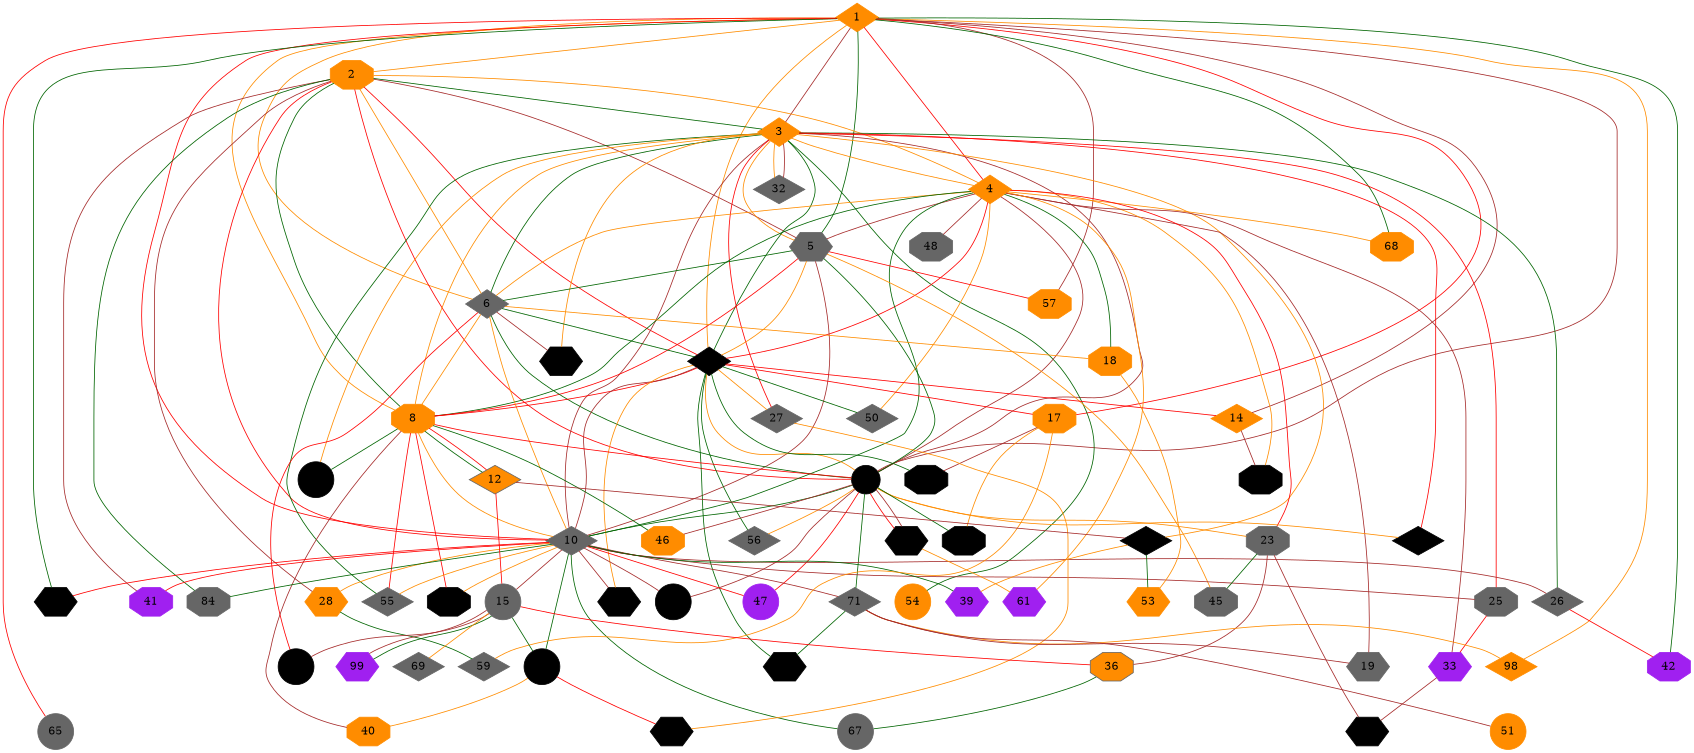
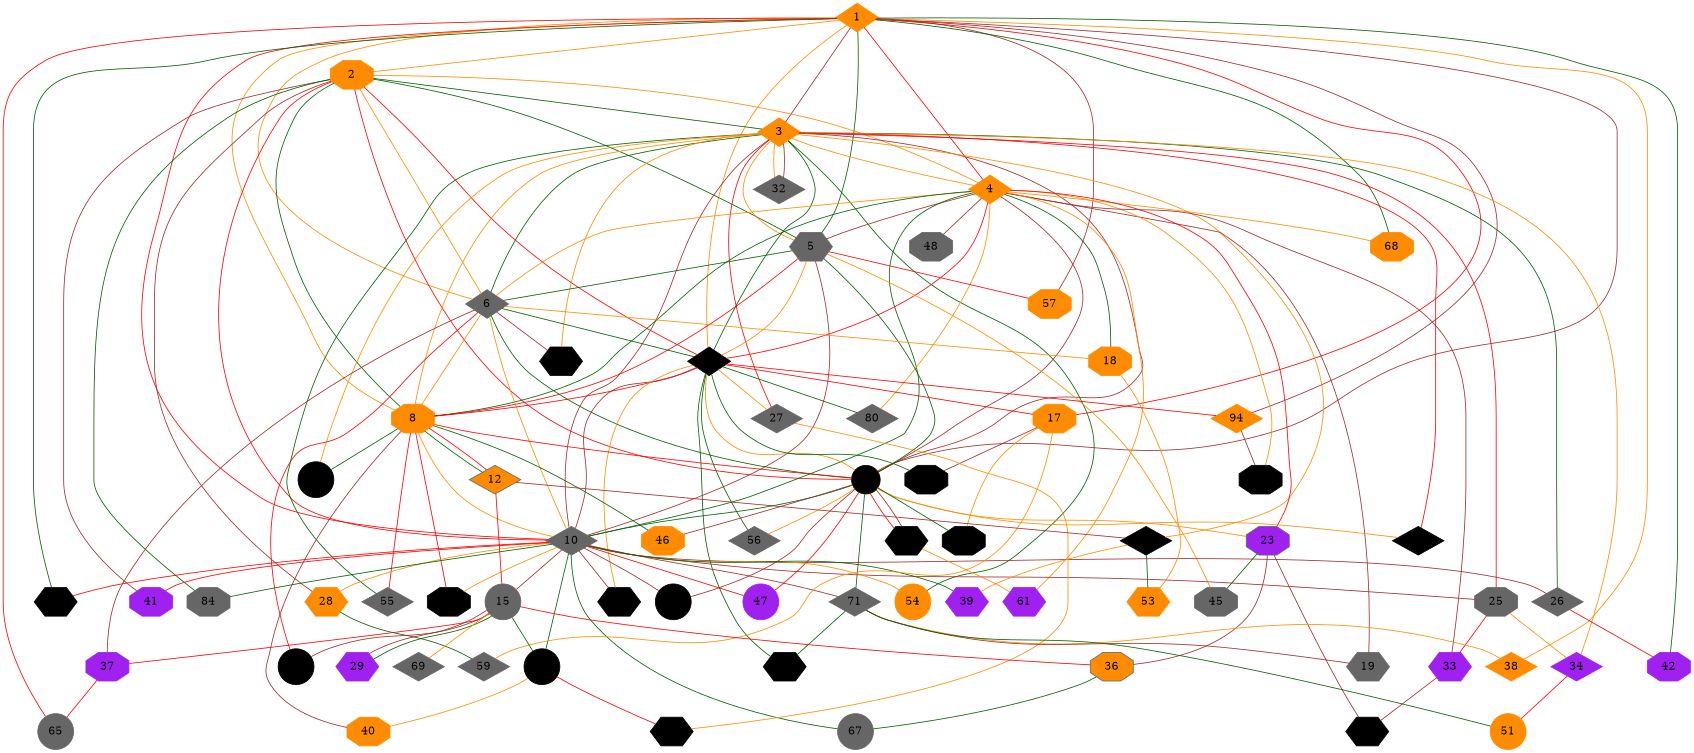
edge "2" -- "5": color brown -> darkgreen
node "50": label "50" -> "80"
node "14": label "14" -> "94"
node "23": fillcolor gray40 -> purple
edge "10" -- "55": now "10" -- "54"
edge "71" -- "51": color brown -> darkgreen
node "37": added
node "99": label "99" -> "29"
node "98": label "98" -> "38"
node "34": added
